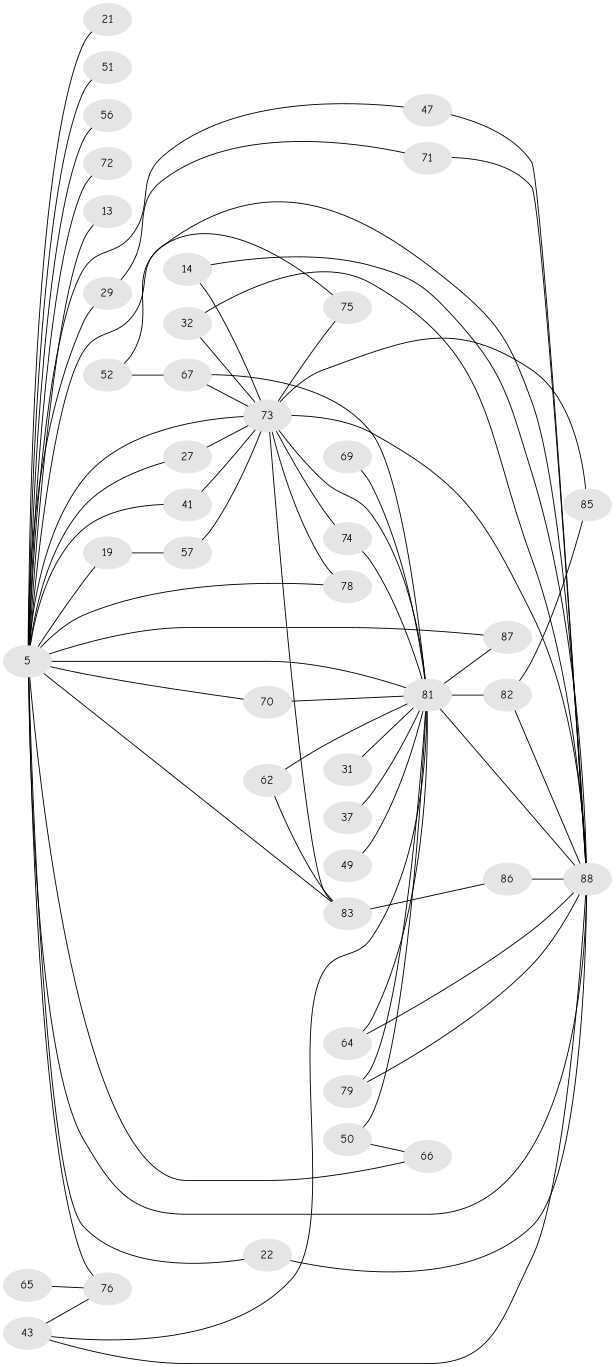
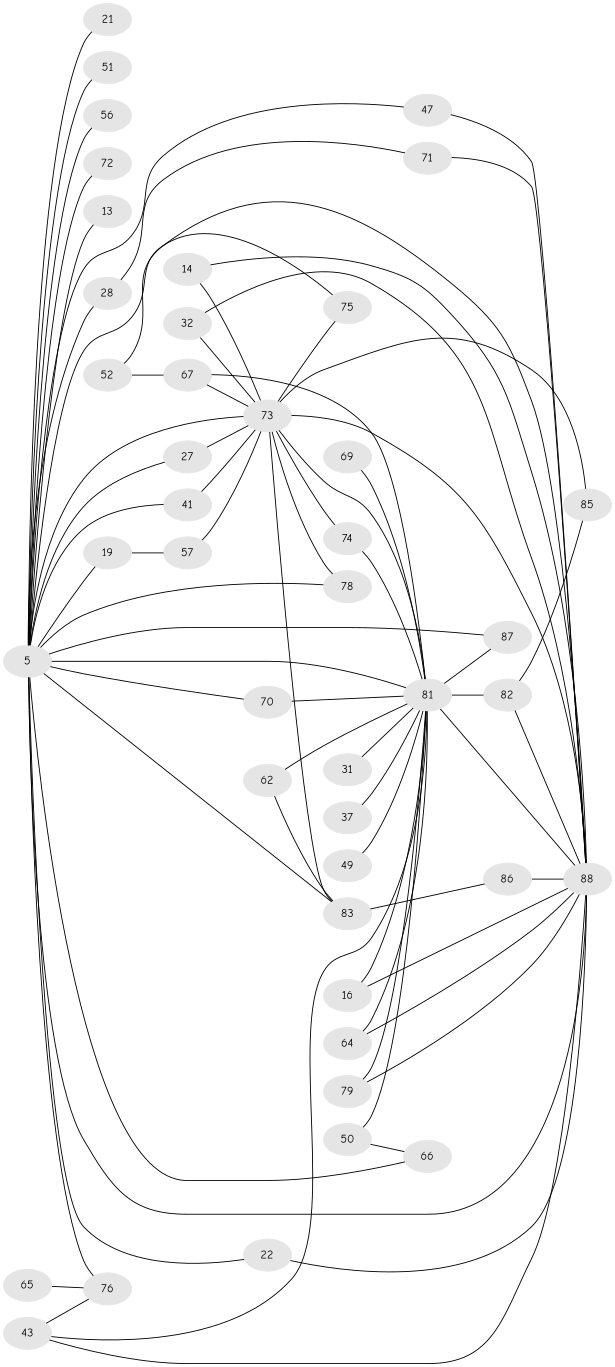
node "29": label "29" -> "28"
node "16": added
